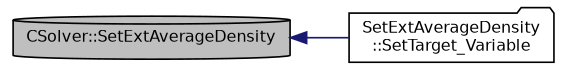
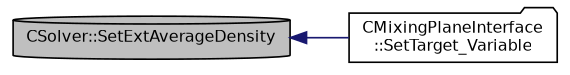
node "SetExtAverageDensity ::SetTarget_Variable": label "SetExtAverageDensity ::SetTarget_Variable" -> "CMixingPlaneInterface ::SetTarget_Variable"
